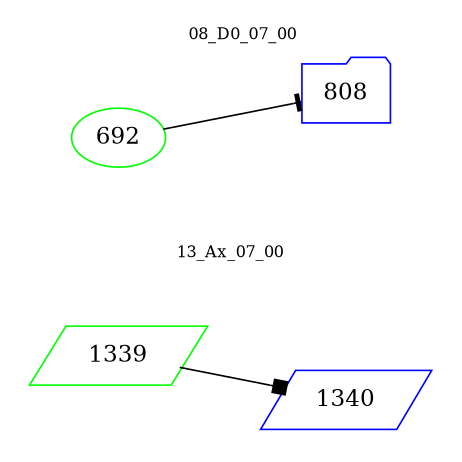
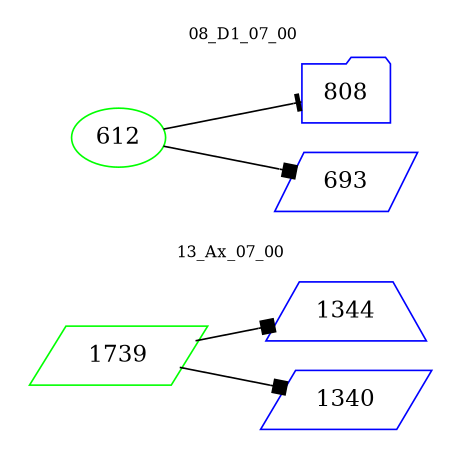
cluster "08_D0_07_00": label "08_D0_07_00" -> "08_D1_07_00"
node "692": label "692" -> "612"
node "693": added
node "1344": added
node "1339": label "1339" -> "1739"
